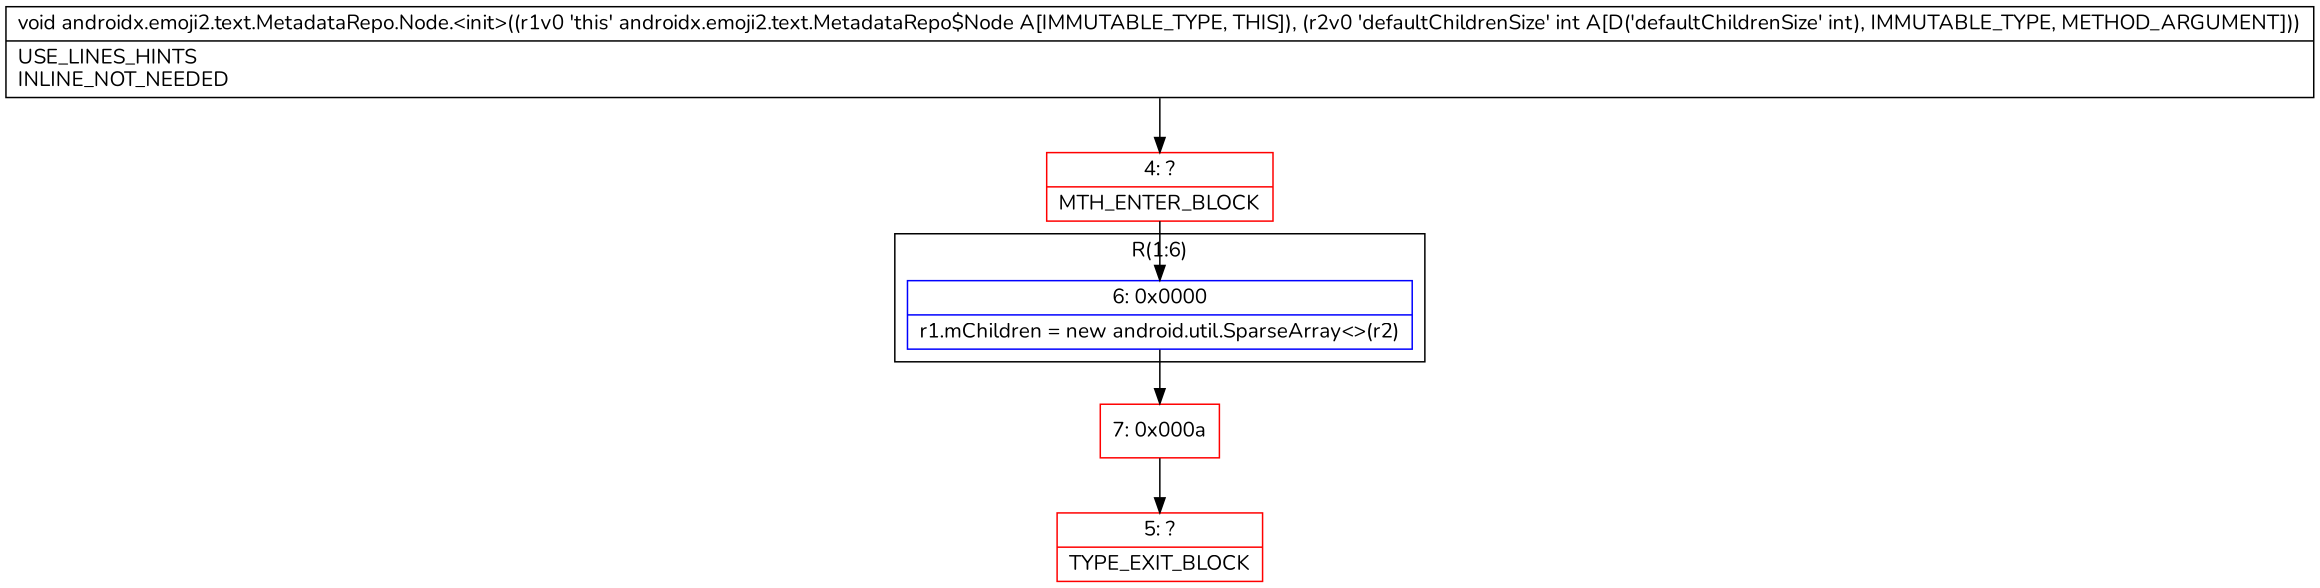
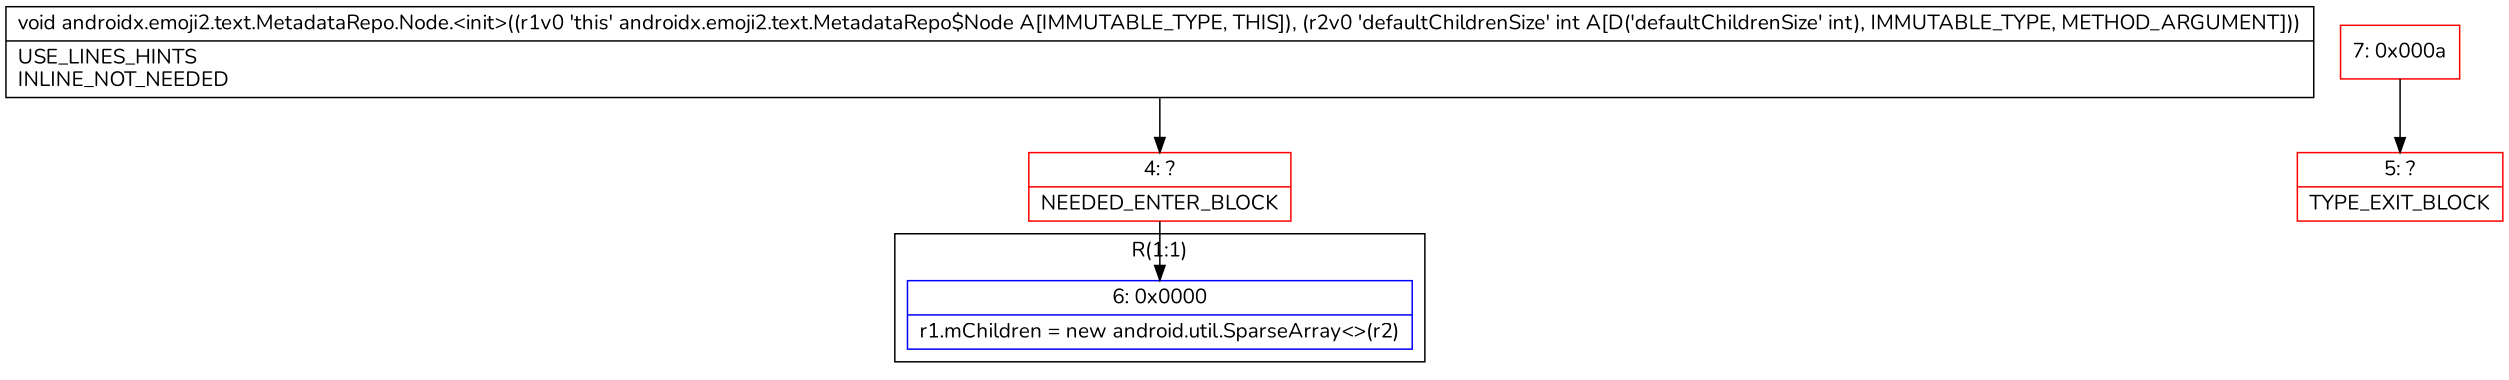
node "4: ?": text "MTH_ENTER_BLOCK" -> "NEEDED_ENTER_BLOCK"
cluster "R(1:6)": label "R(1:6)" -> "R(1:1)"
edge "6: 0x0000" -> "7: 0x000a": removed
